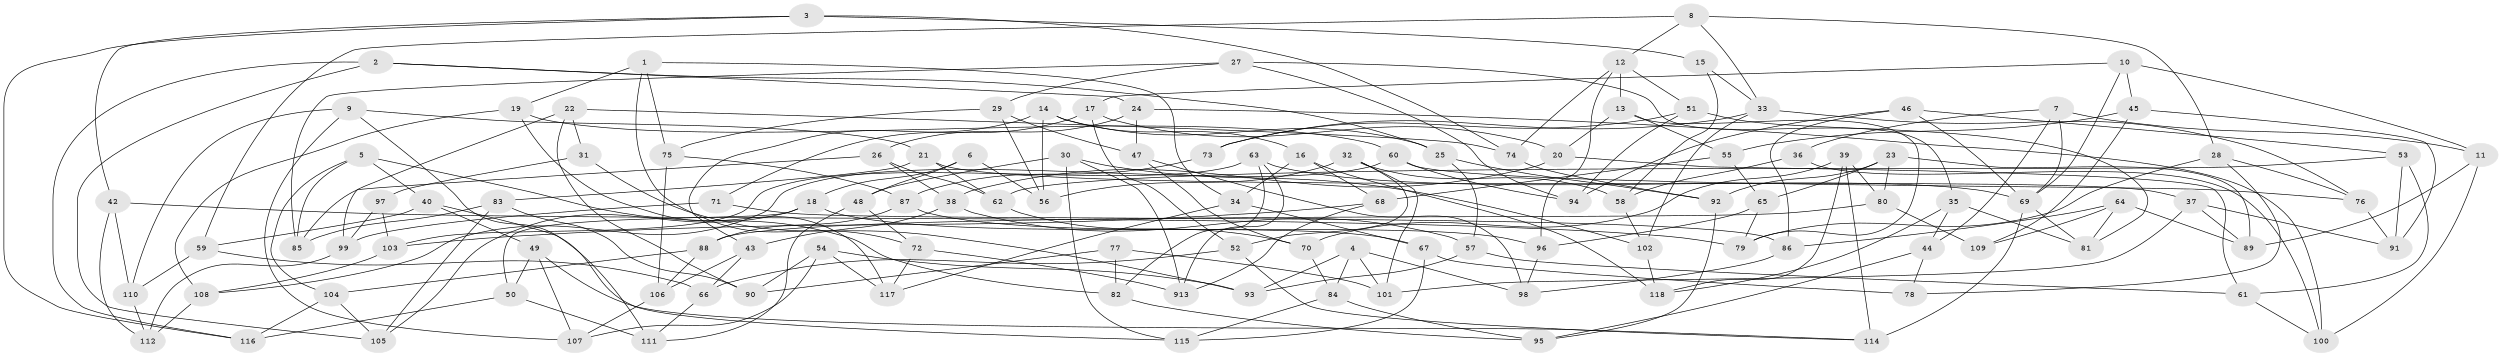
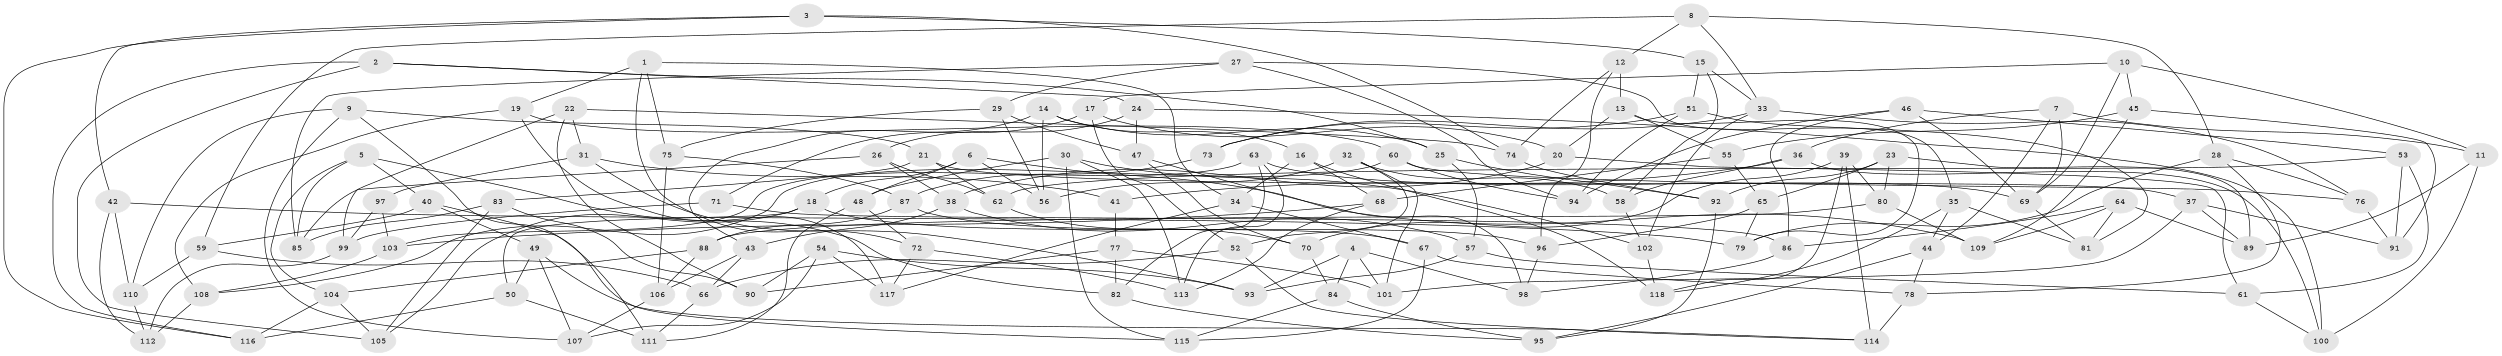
edge "12" -- "51": now "15" -- "51"
node "41": added
edge "6" -- "109": added
node "913": label "913" -> "113"
edge "69" -- "114": now "78" -- "114"
